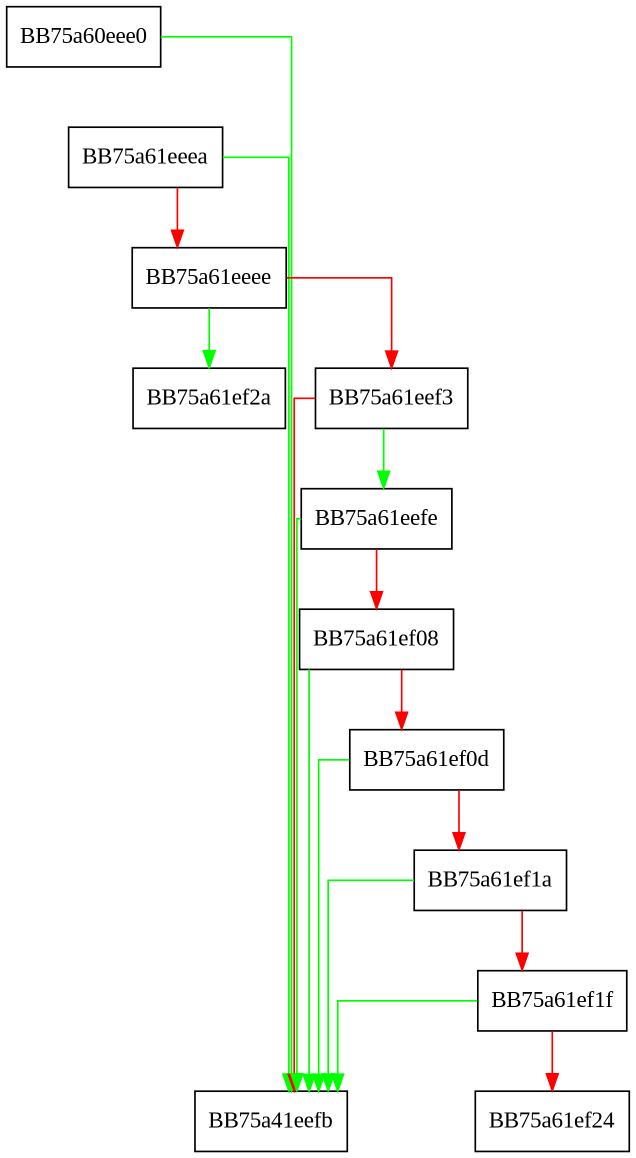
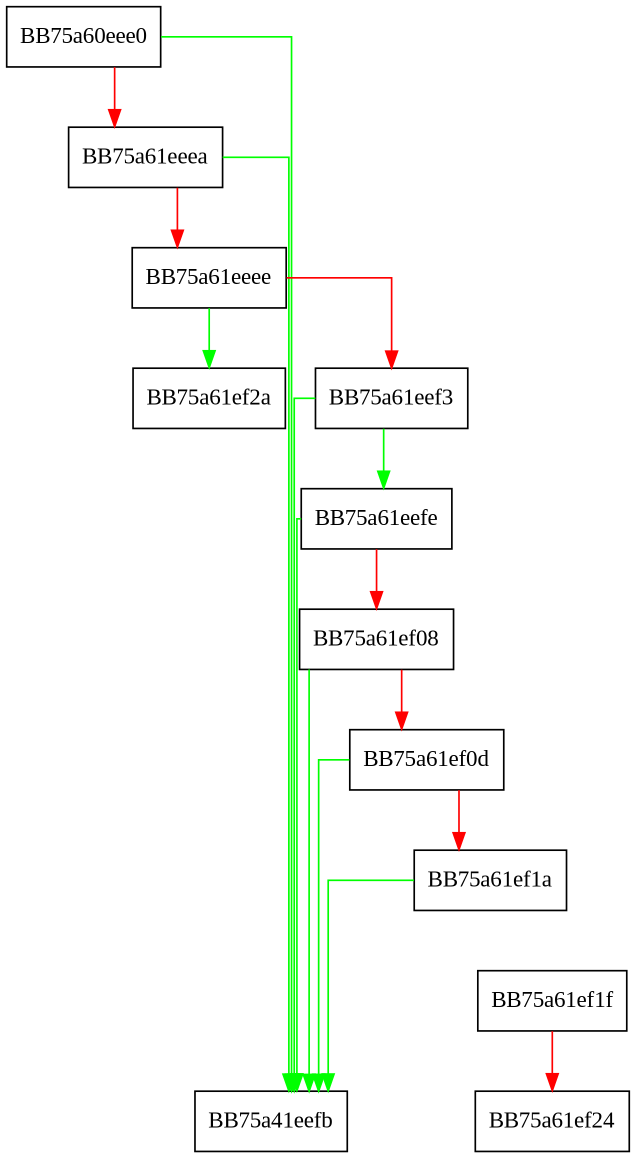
edge "BB75a60eee0" -> "BB75a61eeea": added
edge "BB75a61eef3" -> "BB75a41eefb": color red -> green
edge "BB75a61ef1a" -> "BB75a61ef1f": removed
edge "BB75a61ef1f" -> "BB75a41eefb": removed
